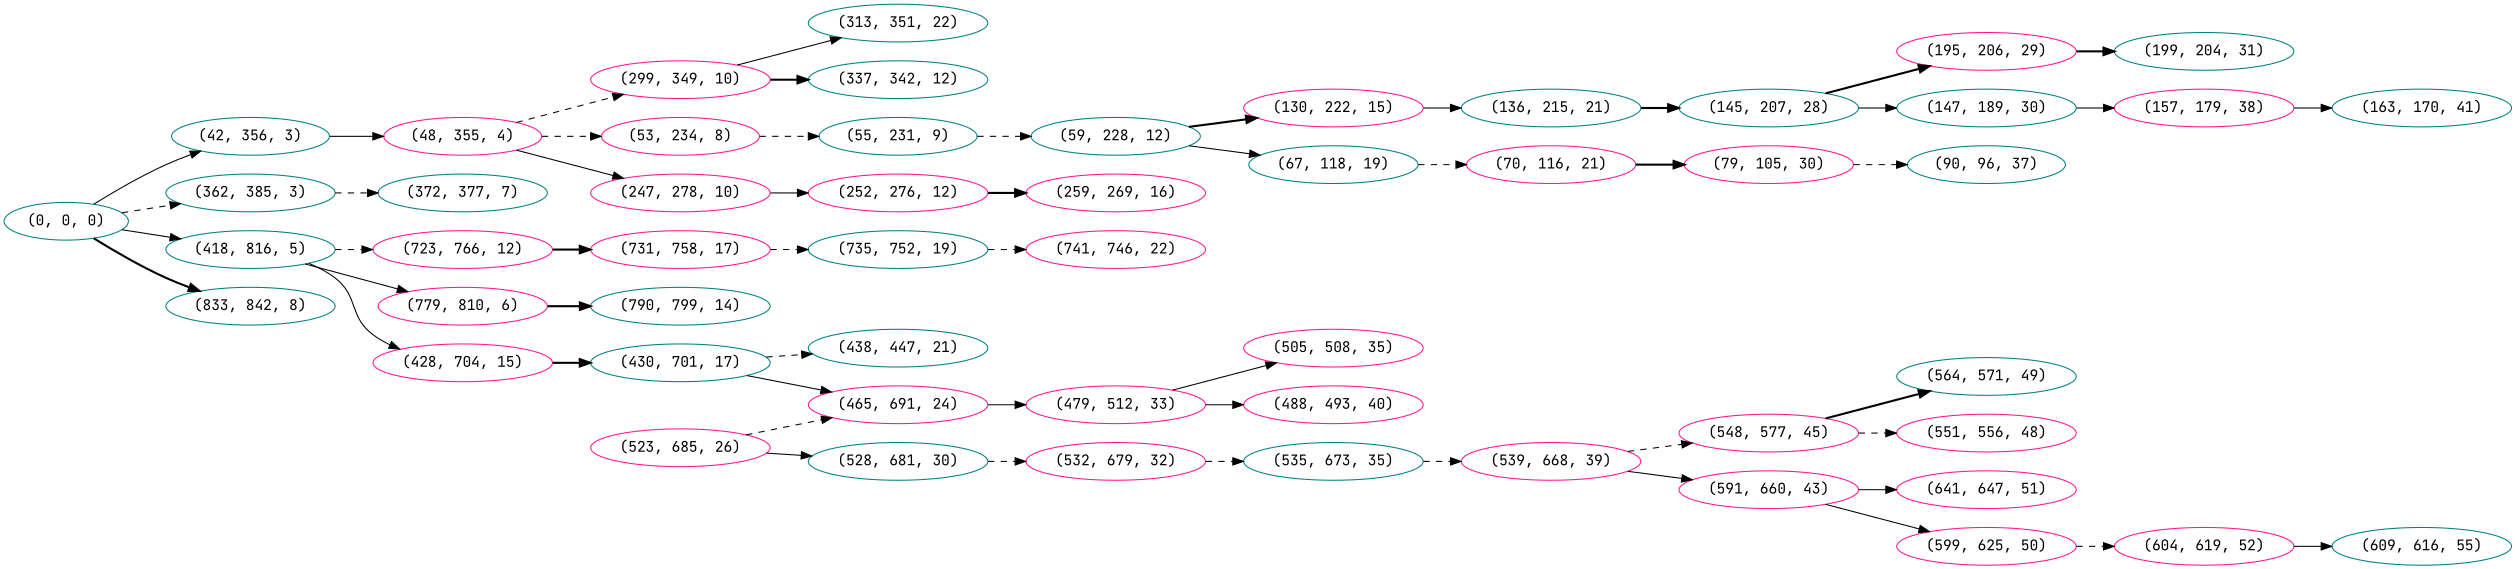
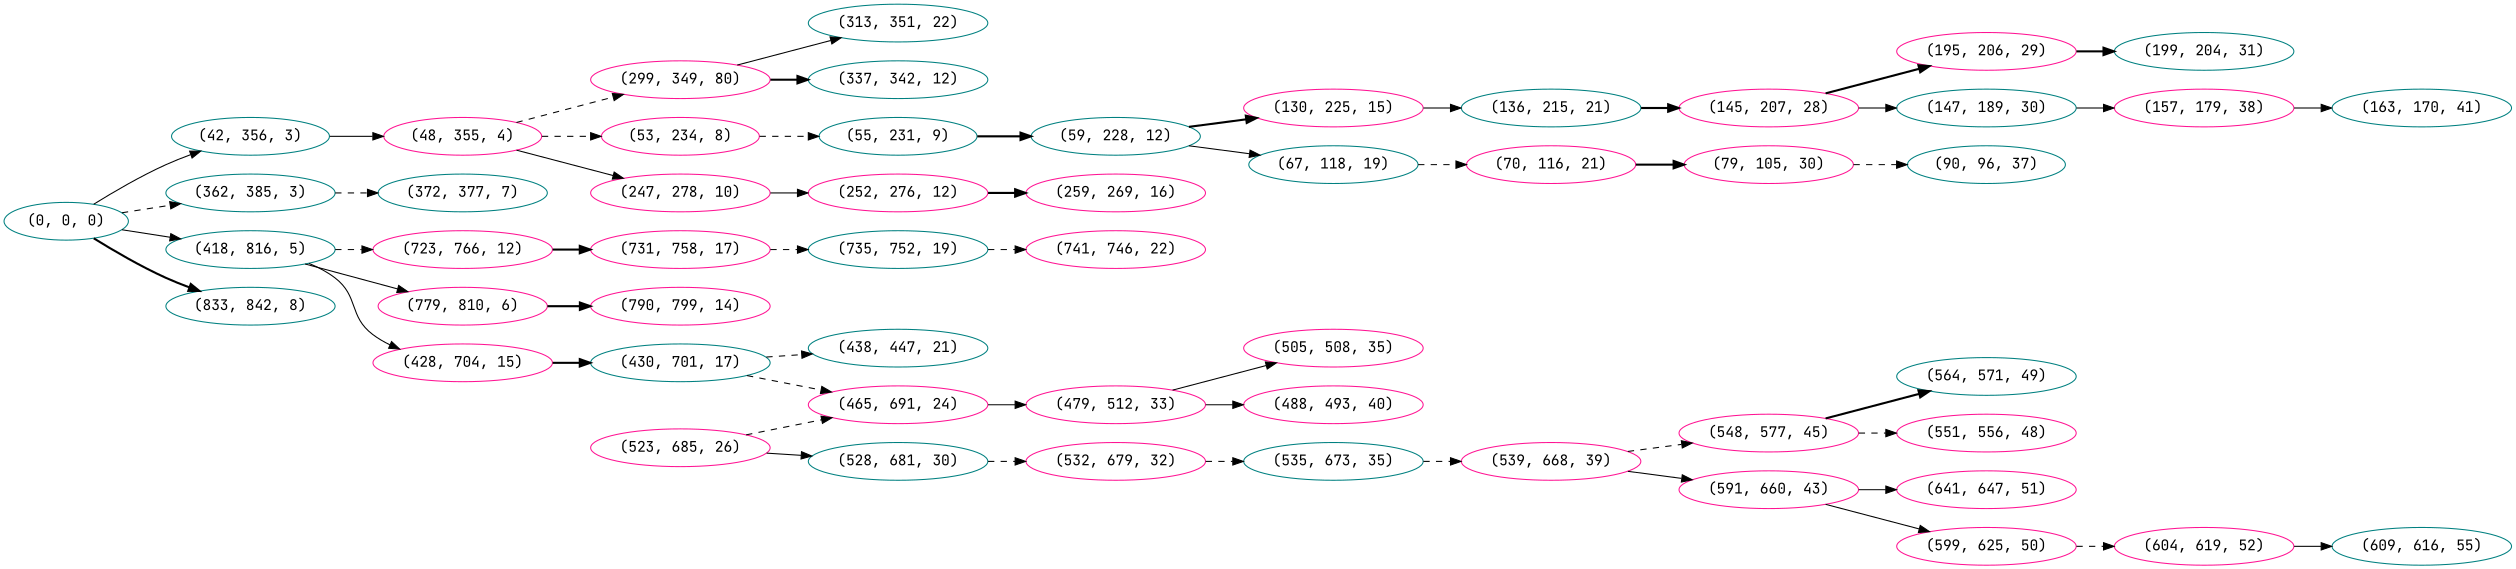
node "(299, 349, 10)": label "(299, 349, 10)" -> "(299, 349, 80)"
node "(130, 222, 15)": label "(130, 222, 15)" -> "(130, 225, 15)"
node "(145, 207, 28)": color teal -> deeppink
edge "(55, 231, 9)" -> "(59, 228, 12)": style dashed -> bold
node "(790, 799, 14)": color teal -> deeppink
edge "(430, 701, 17)" -> "(465, 691, 24)": style solid -> dashed
